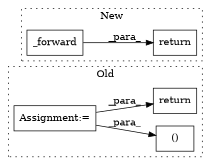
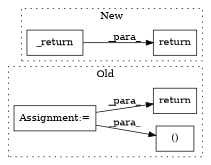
node "_forward": label "_forward" -> "_return"
